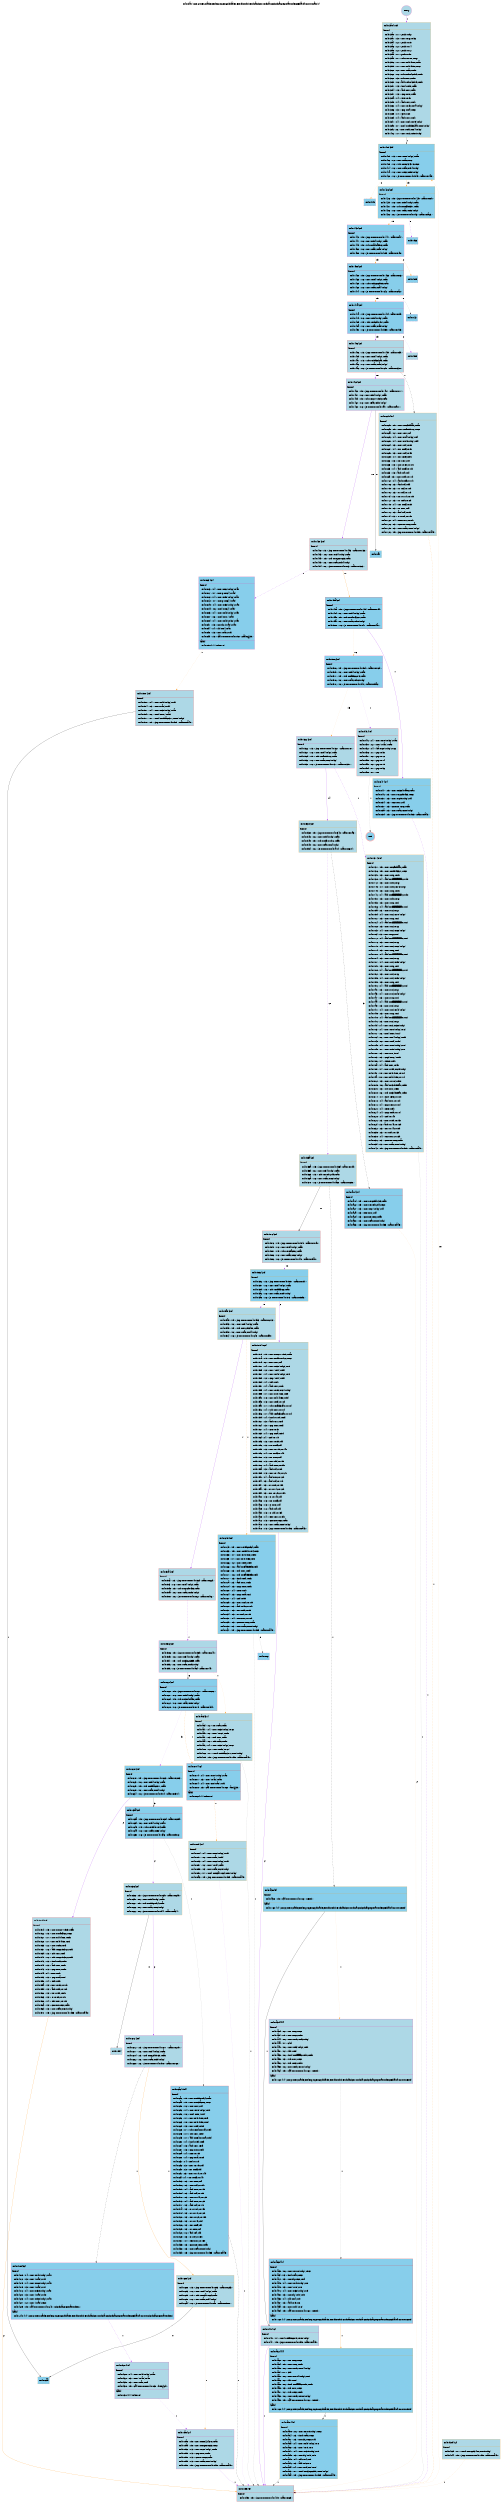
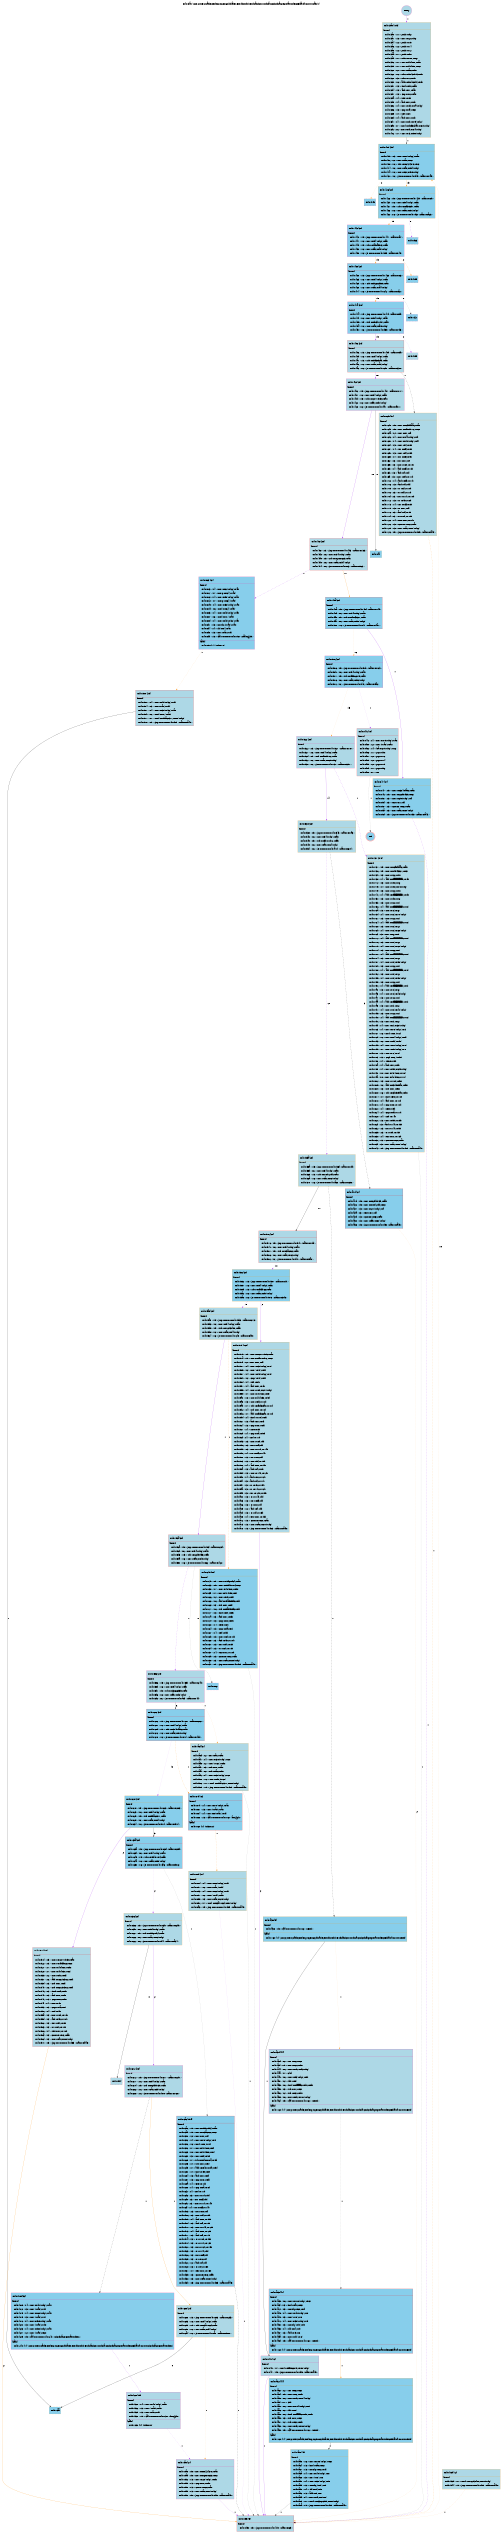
edge "0x401c4e [88]" -> "0x401862": now "0x4015ca [28]" -> "0x401862"
